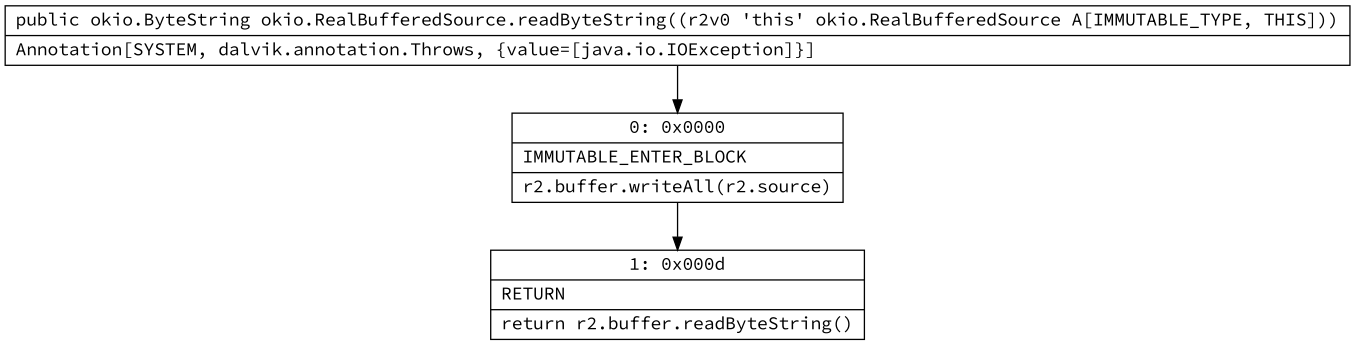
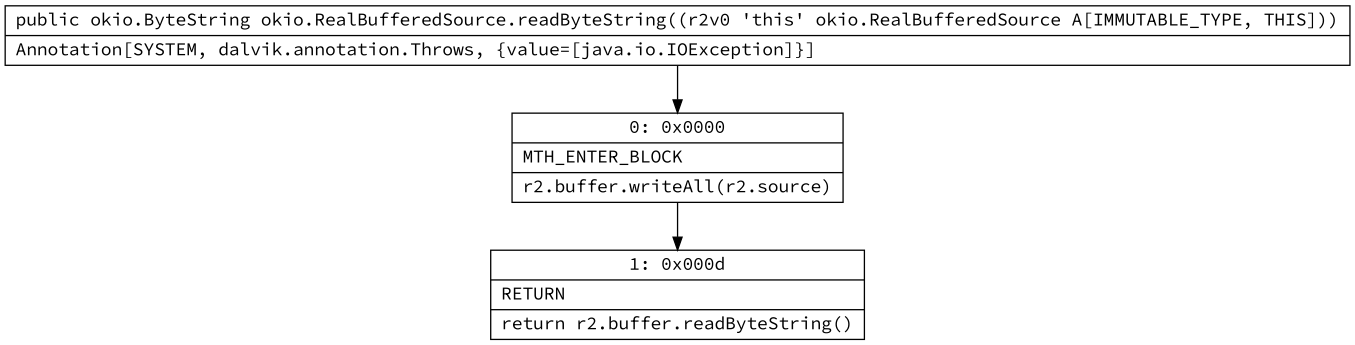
node "0: 0x0000": text "IMMUTABLE_ENTER_BLOCK" -> "MTH_ENTER_BLOCK"
